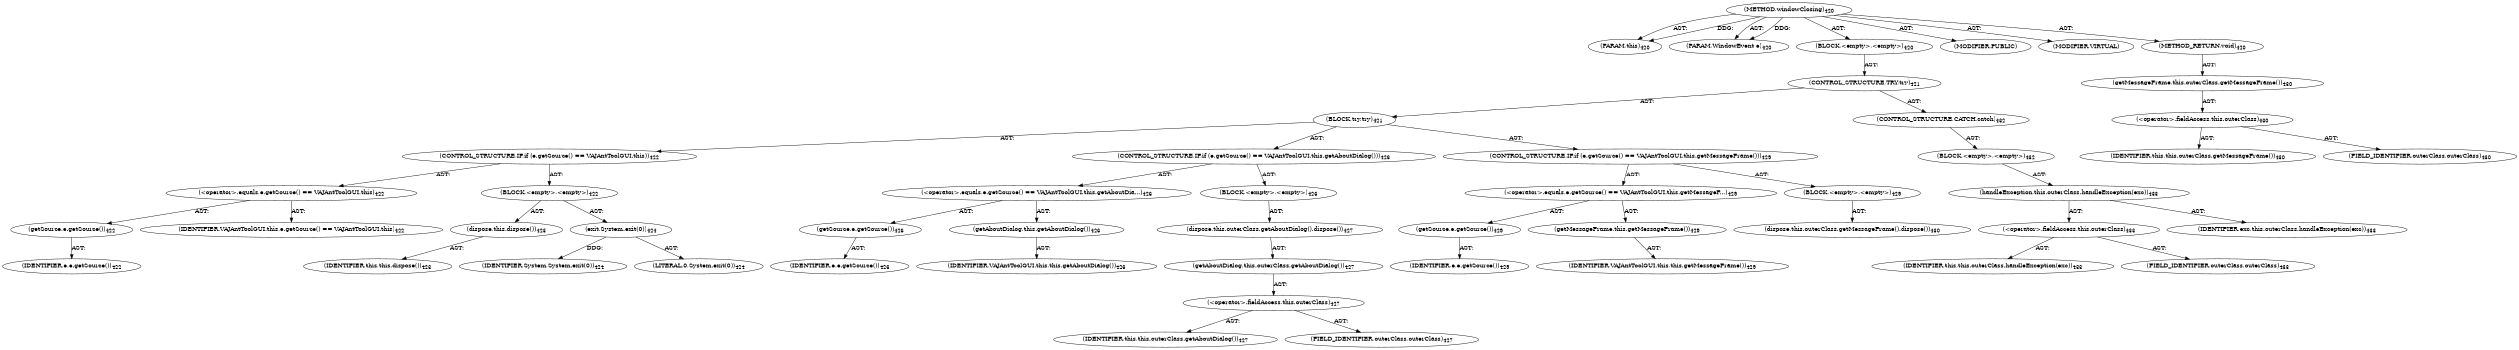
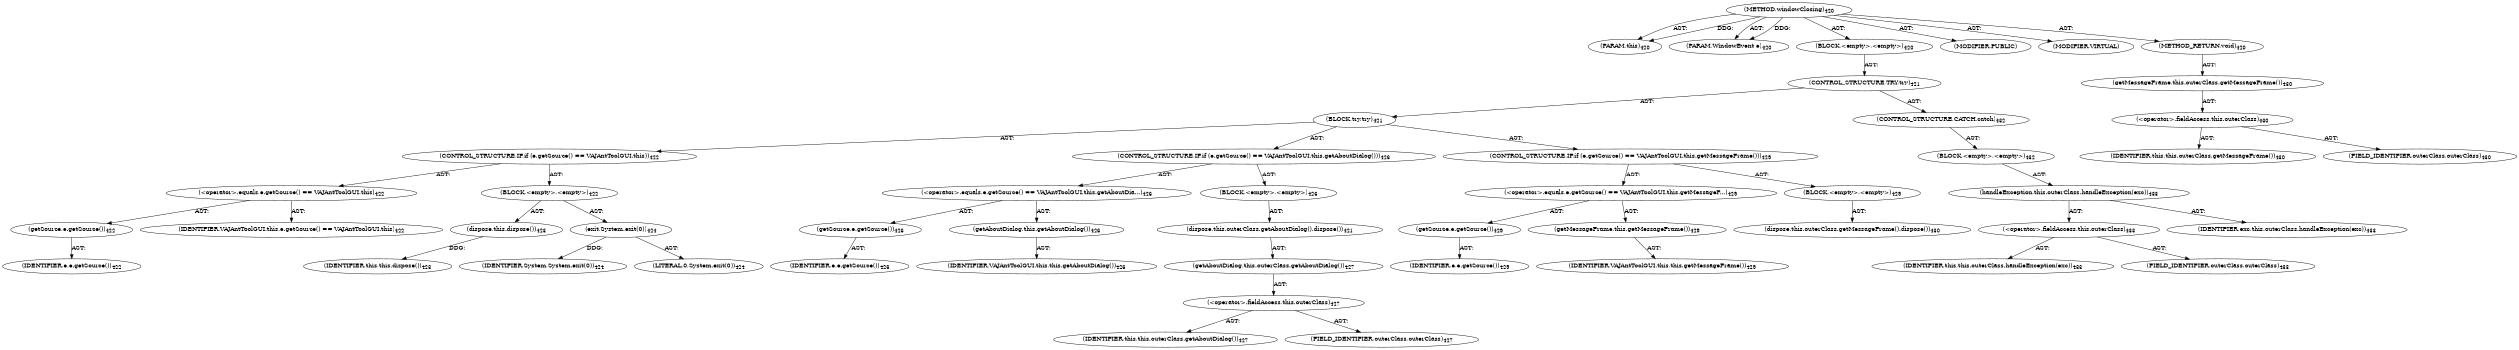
node "(dispose,this.outerClass.getAboutDialog().dispose())": text "427" -> "421"
edge "(dispose,this.dispose())" -> "(IDENTIFIER,this,this.dispose())": label "AST: " -> "DDG: "
